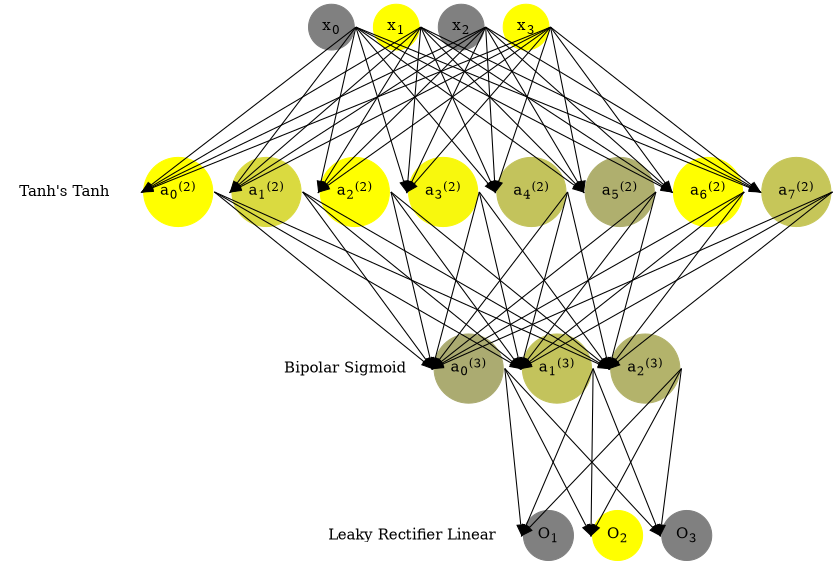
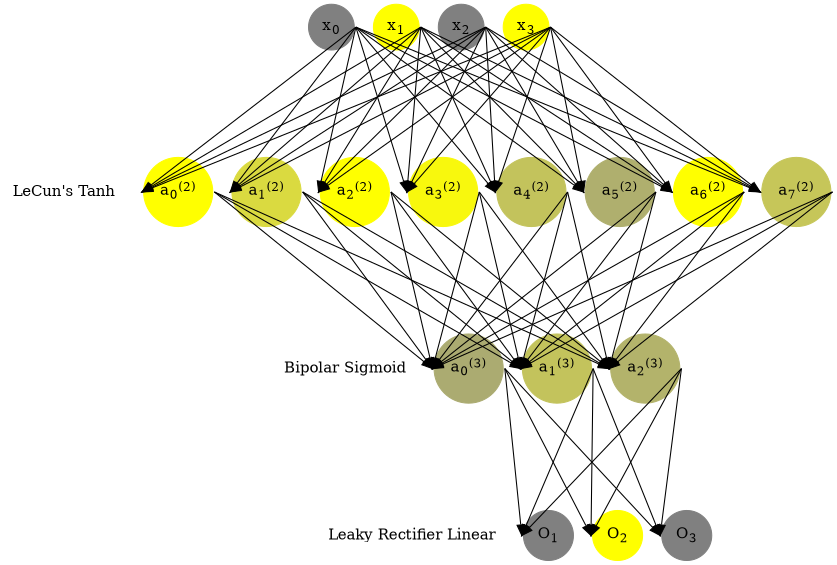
node "Tanh's Tanh": label "Tanh's Tanh" -> "LeCun's Tanh"
